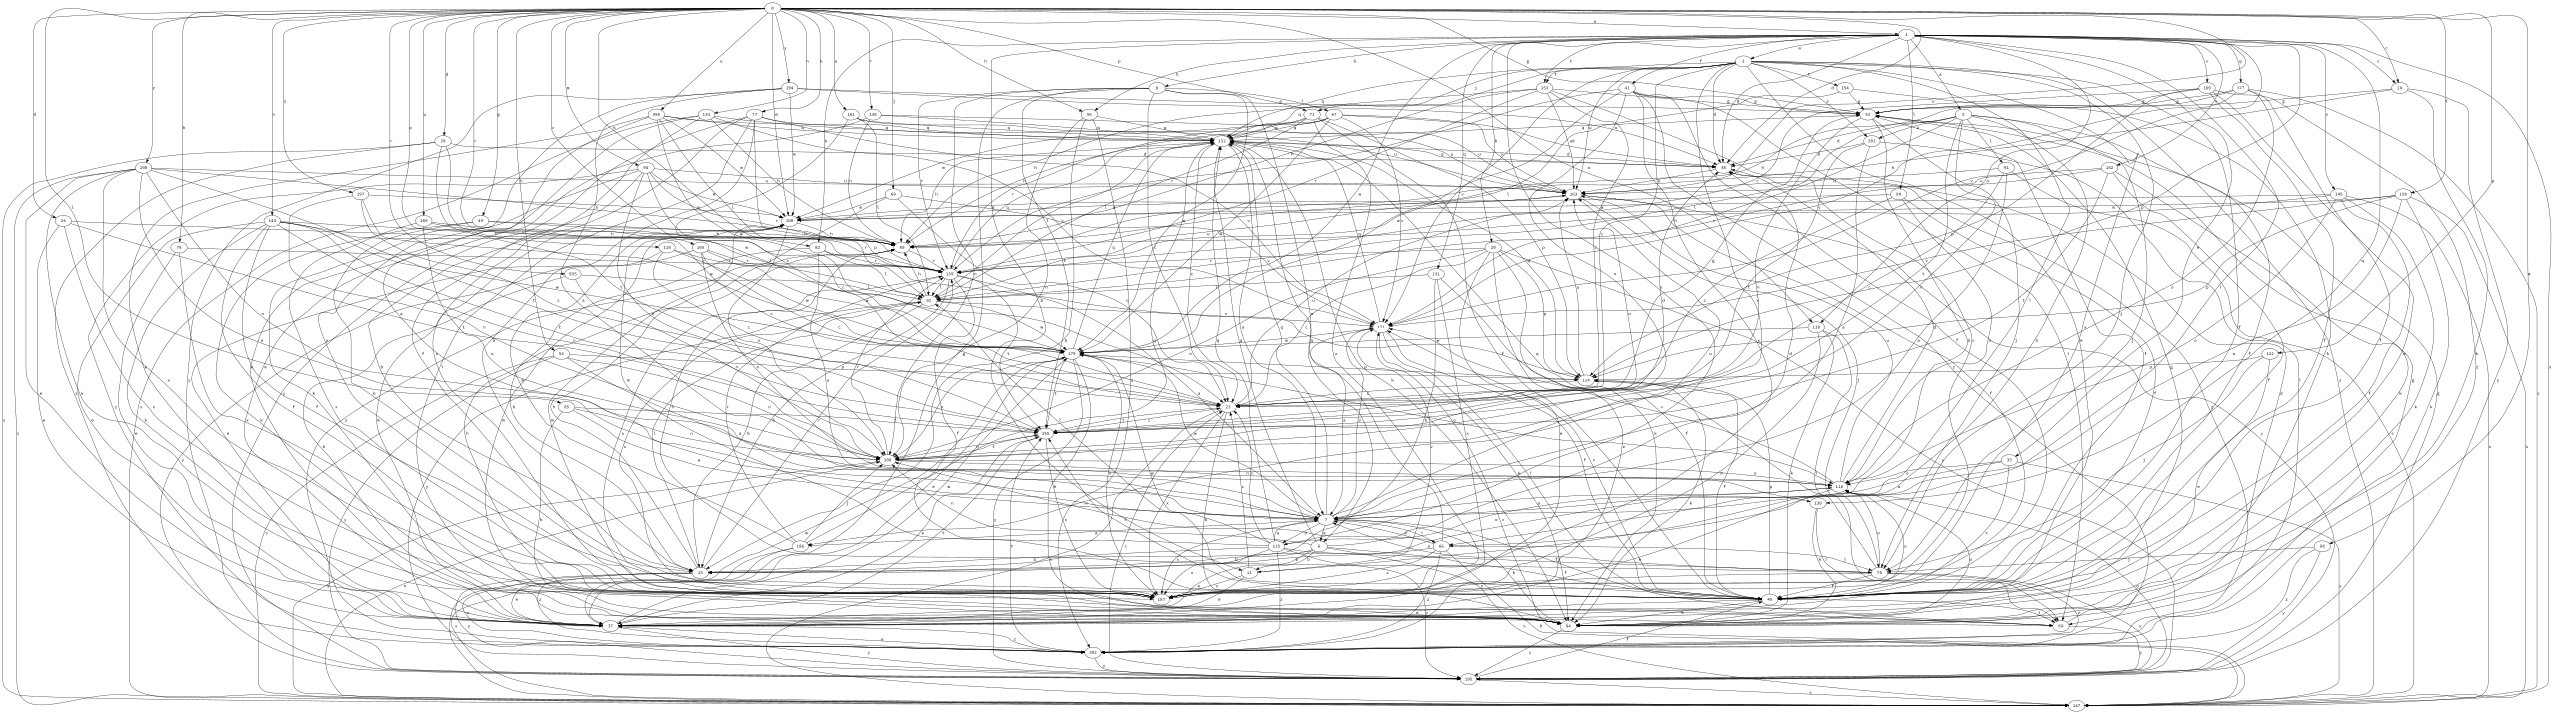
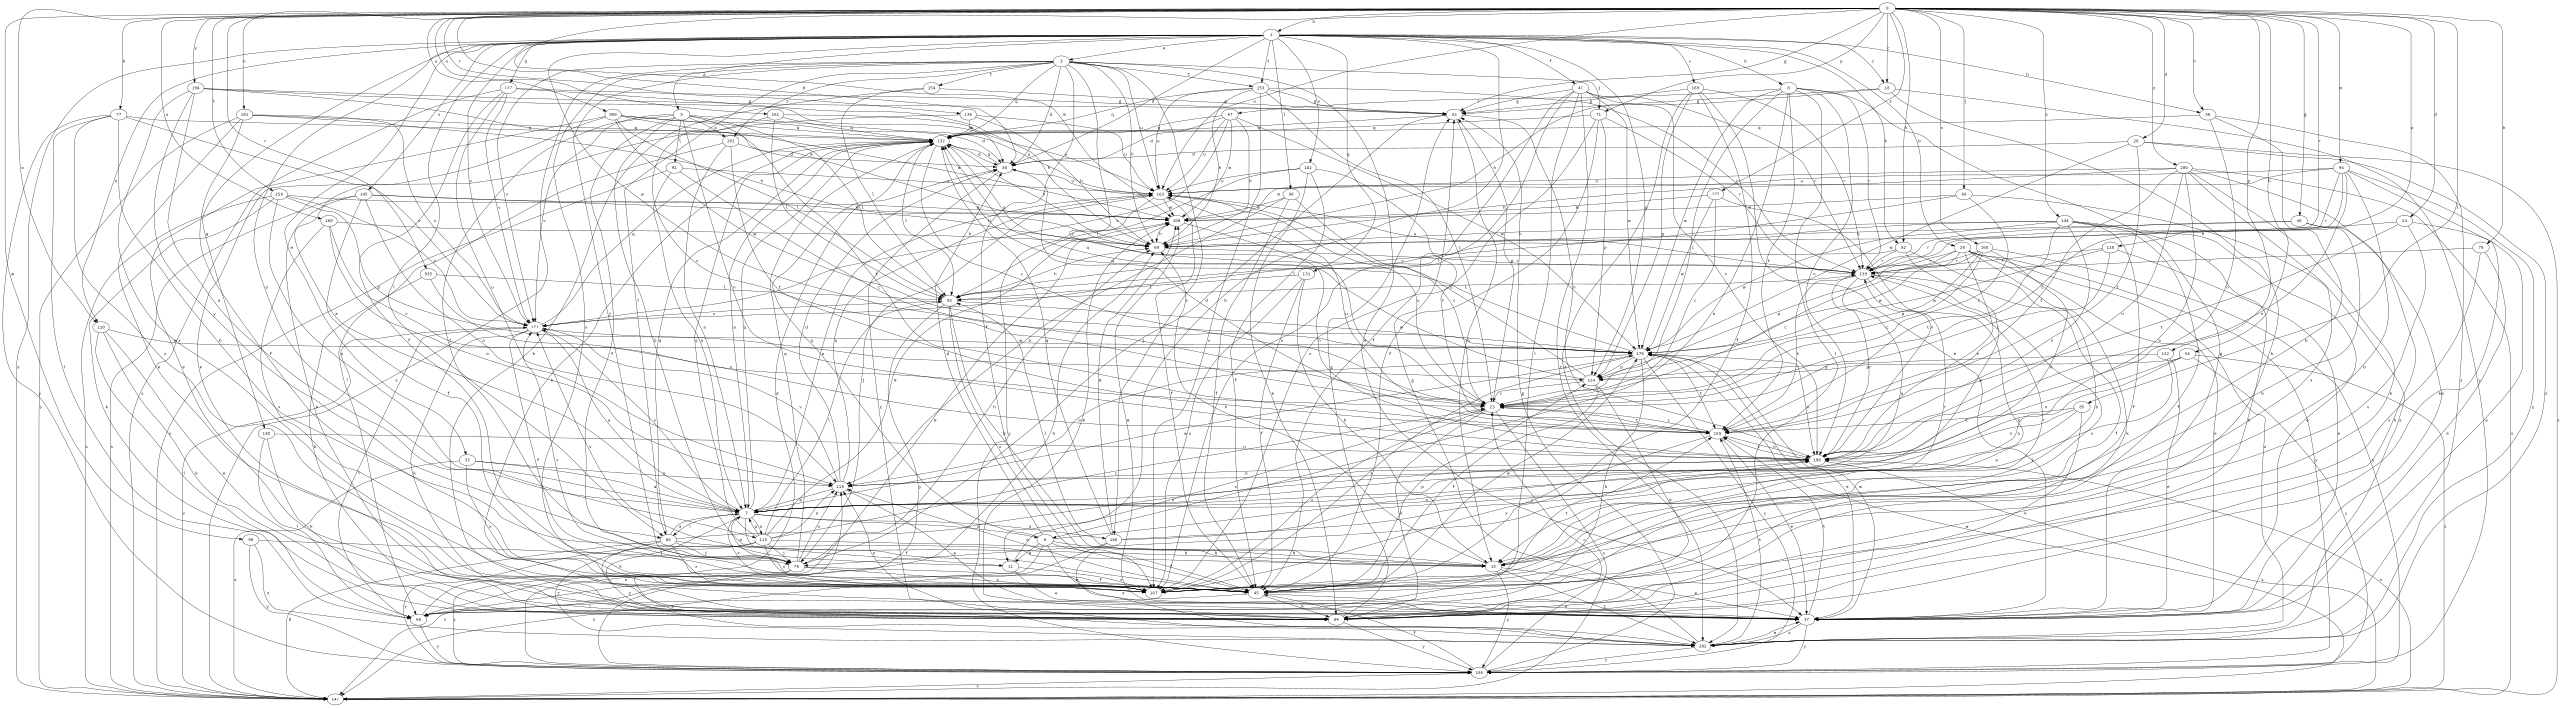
node "197": label "197" -> "177"
edge "71" -> "92": removed, label "l"
edge "77" -> "124": now "165" -> "124"
edge "52" -> "45": removed, label "f"
edge "108" -> "130": reversed
edge "8" -> "68": added, label "i"
edge "194" -> "195": now "194" -> "66"
